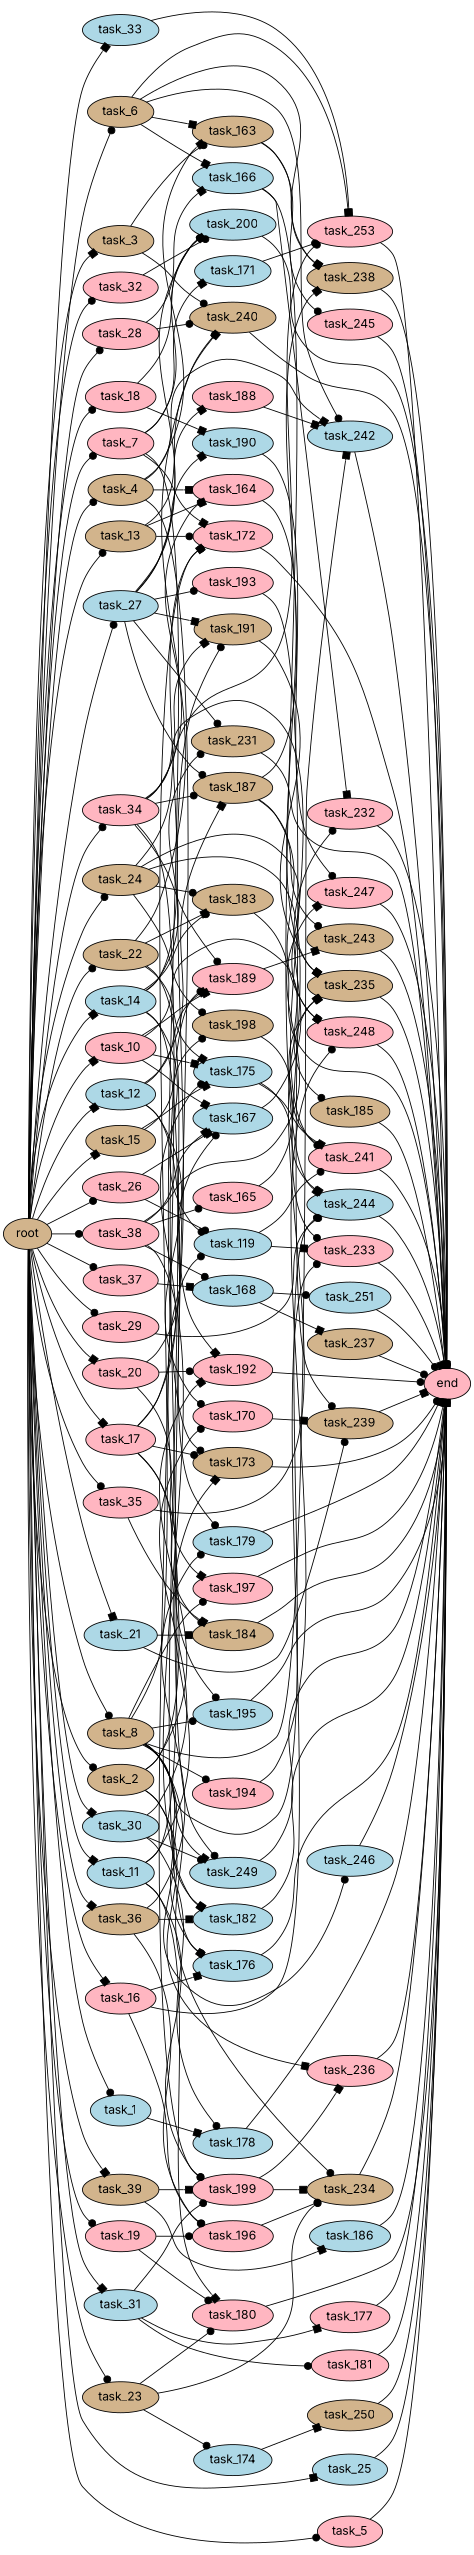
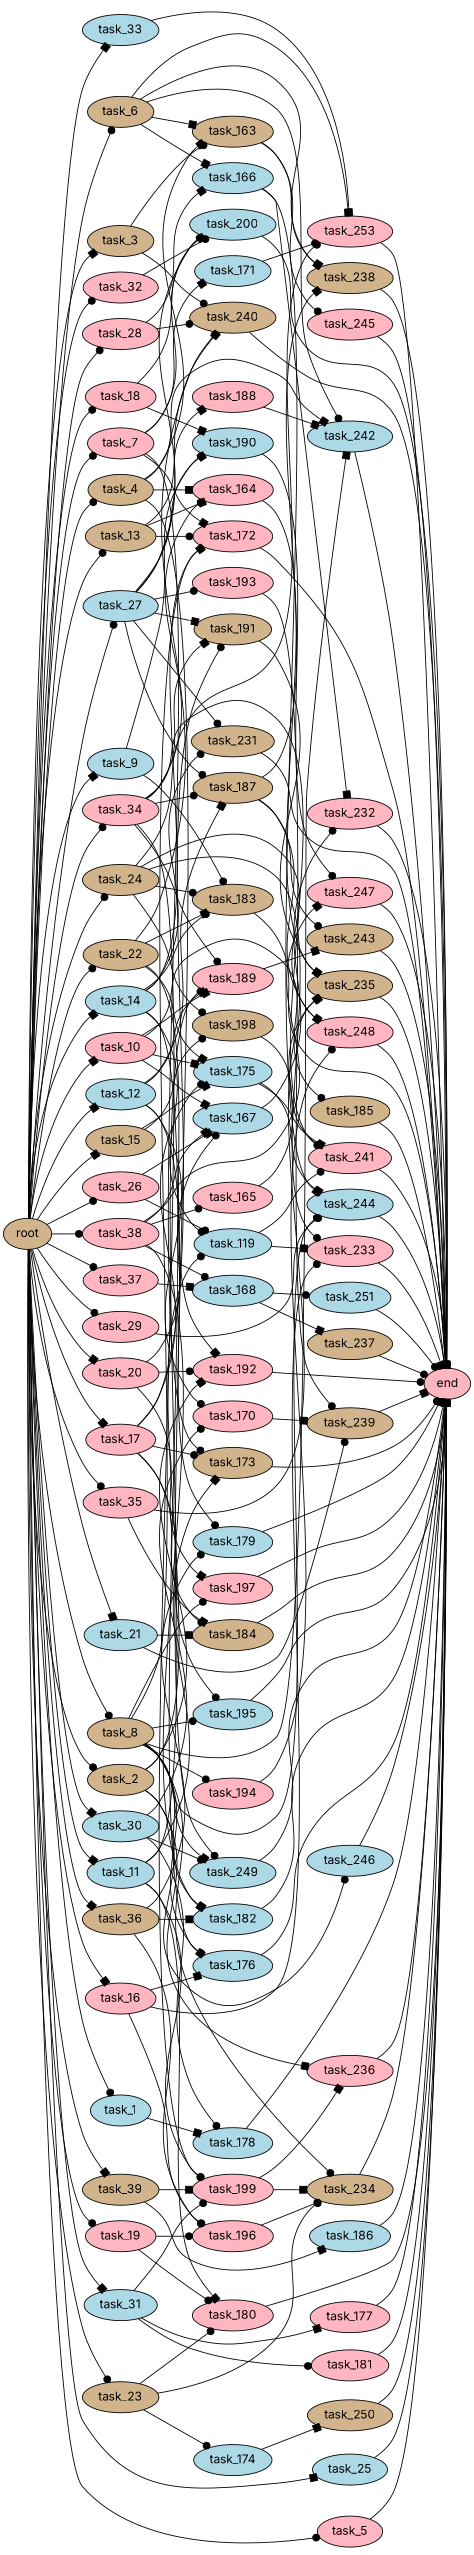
node "task_9": added
